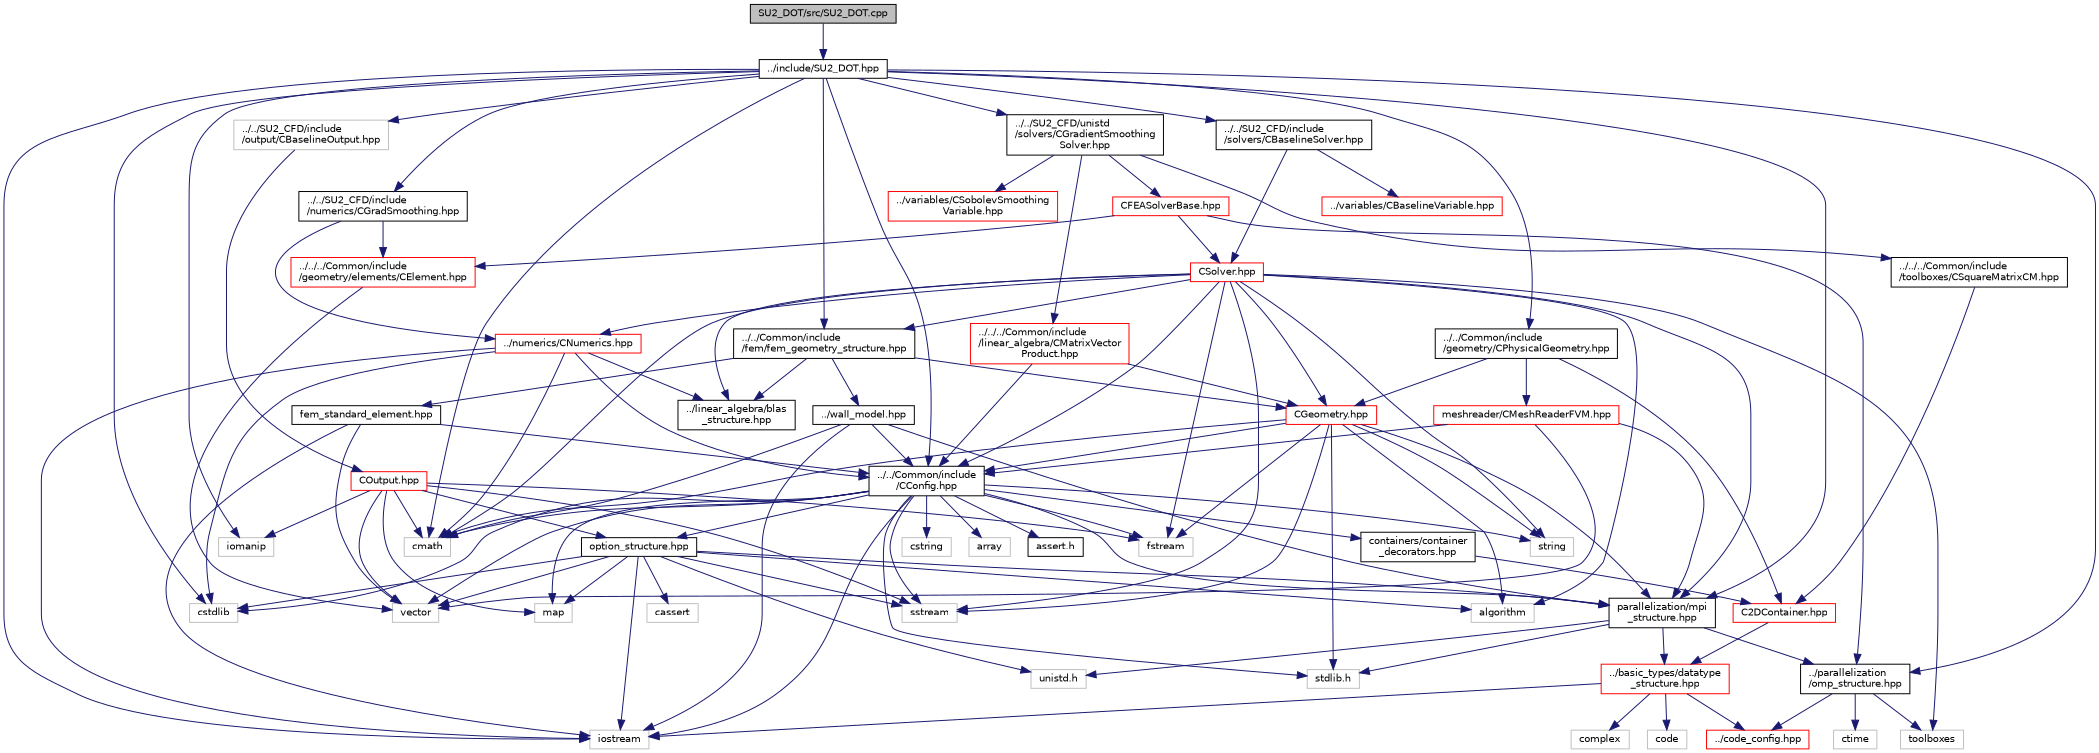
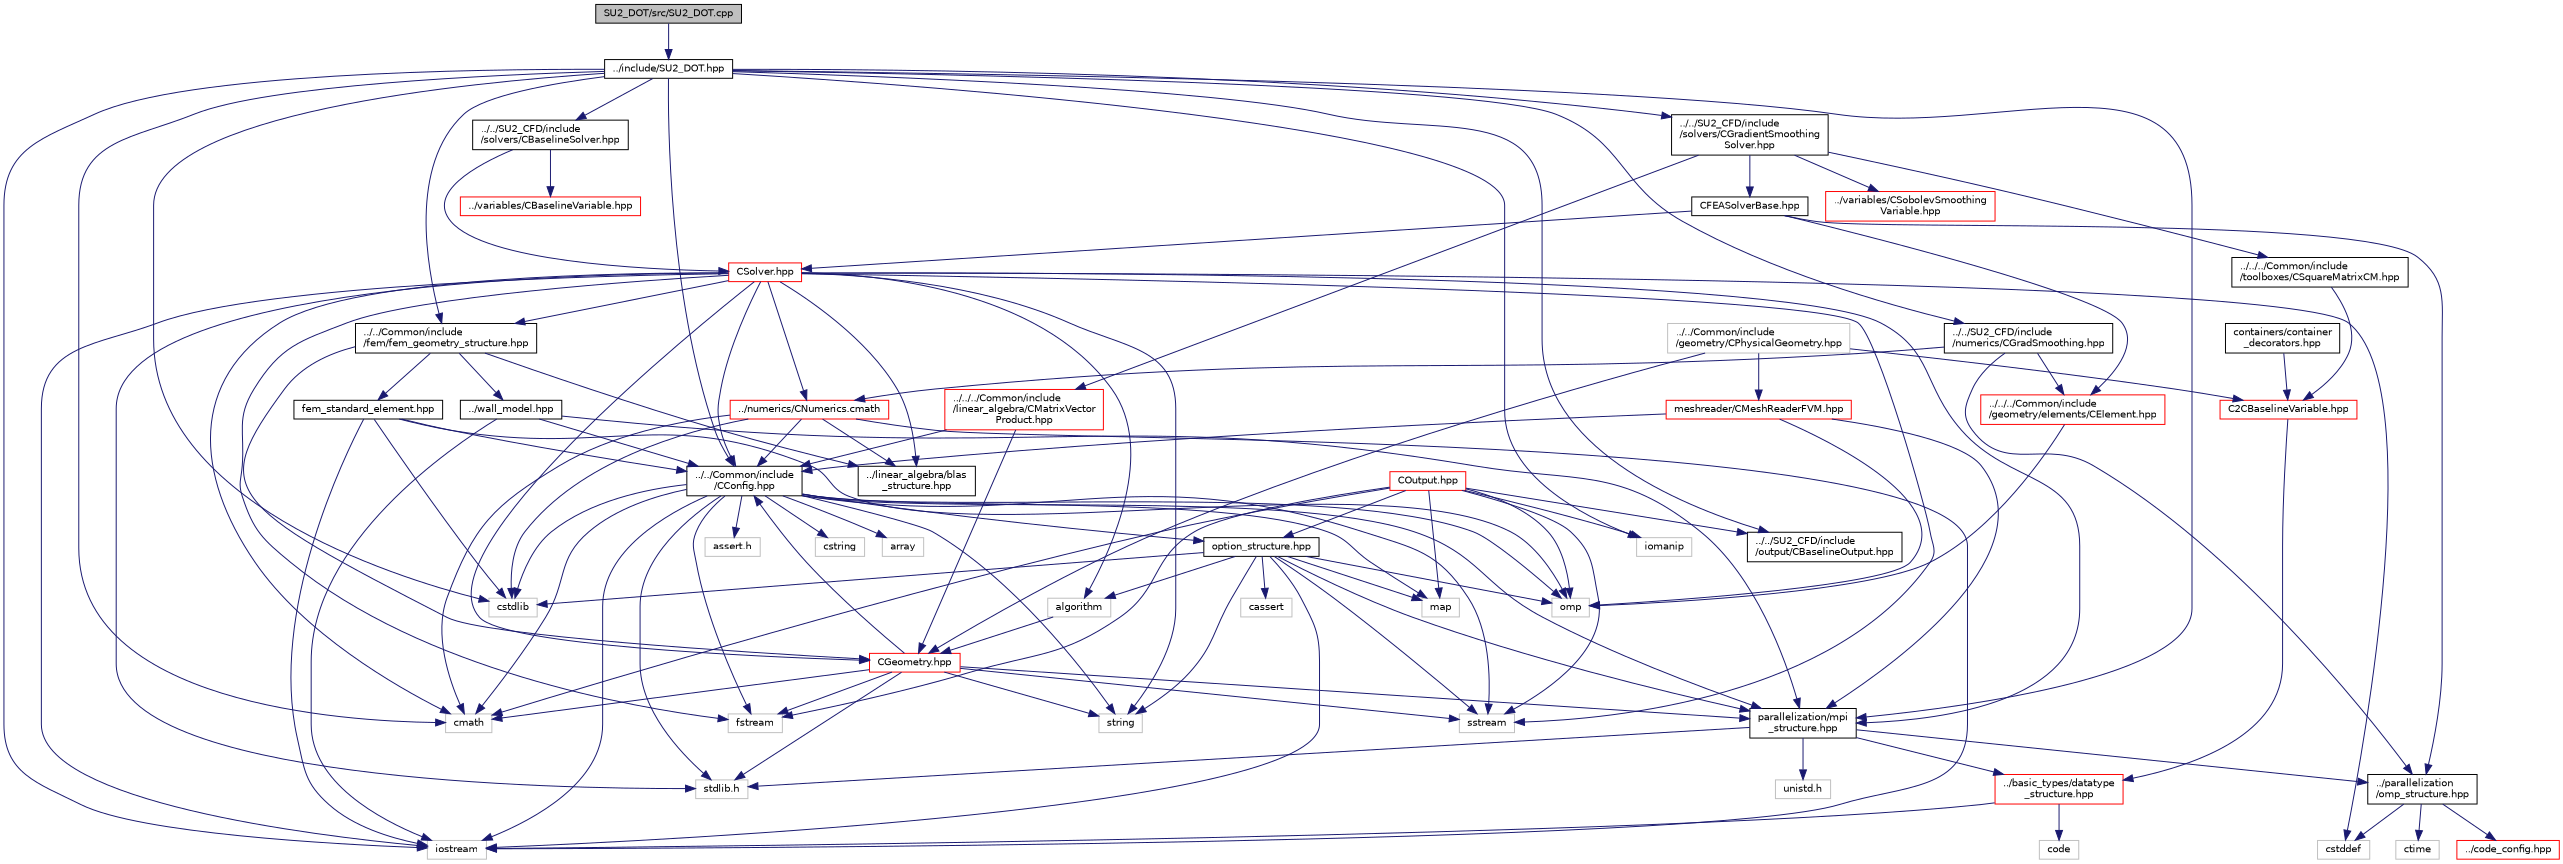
edge "../include/SU2_DOT.hpp" -> "../../Common/include /geometry/CPhysicalGeometry.hpp": removed
edge "../include/SU2_DOT.hpp" -> "../parallelization /omp_structure.hpp": now "../../SU2_CFD/include /numerics/CGradSmoothing.hpp" -> "../parallelization /omp_structure.hpp"
node "../../SU2_CFD/include /output/CBaselineOutput.hpp": color grey75 -> black
node "../../SU2_CFD/unistd /solvers/CGradientSmoothing Solver.hpp": label "../../SU2_CFD/unistd /solvers/CGradientSmoothing Solver.hpp" -> "../../SU2_CFD/include /solvers/CGradientSmoothing Solver.hpp"
node "CFEASolverBase.hpp": color red -> black
edge "../../SU2_CFD/include /output/CBaselineOutput.hpp" -> "COutput.hpp": reversed
node "../numerics/CNumerics.hpp": label "../numerics/CNumerics.hpp" -> "../numerics/CNumerics.cmath"
node "../../Common/include /geometry/CPhysicalGeometry.hpp": color black -> grey75
edge "CSolver.hpp" -> "iostream": added
edge "../wall_model.hpp" -> "cmath": removed
edge "CGeometry.hpp" -> "algorithm": reversed
edge "fem_standard_element.hpp" -> "cstdlib": added
edge "../../Common/include /CConfig.hpp" -> "containers/container _decorators.hpp": removed
edge "CSolver.hpp" -> "stdlib.h": added
node "assert.h": color black -> grey75
node "vector": label "vector" -> "omp"
node "C2DContainer.hpp": label "C2DContainer.hpp" -> "C2CBaselineVariable.hpp"
edge "option_structure.hpp" -> "unistd.h": now "option_structure.hpp" -> "string"
edge "../basic_types/datatype _structure.hpp" -> "../code_config.hpp": removed
node "complex": removed
node "toolboxes": label "toolboxes" -> "cstddef"
